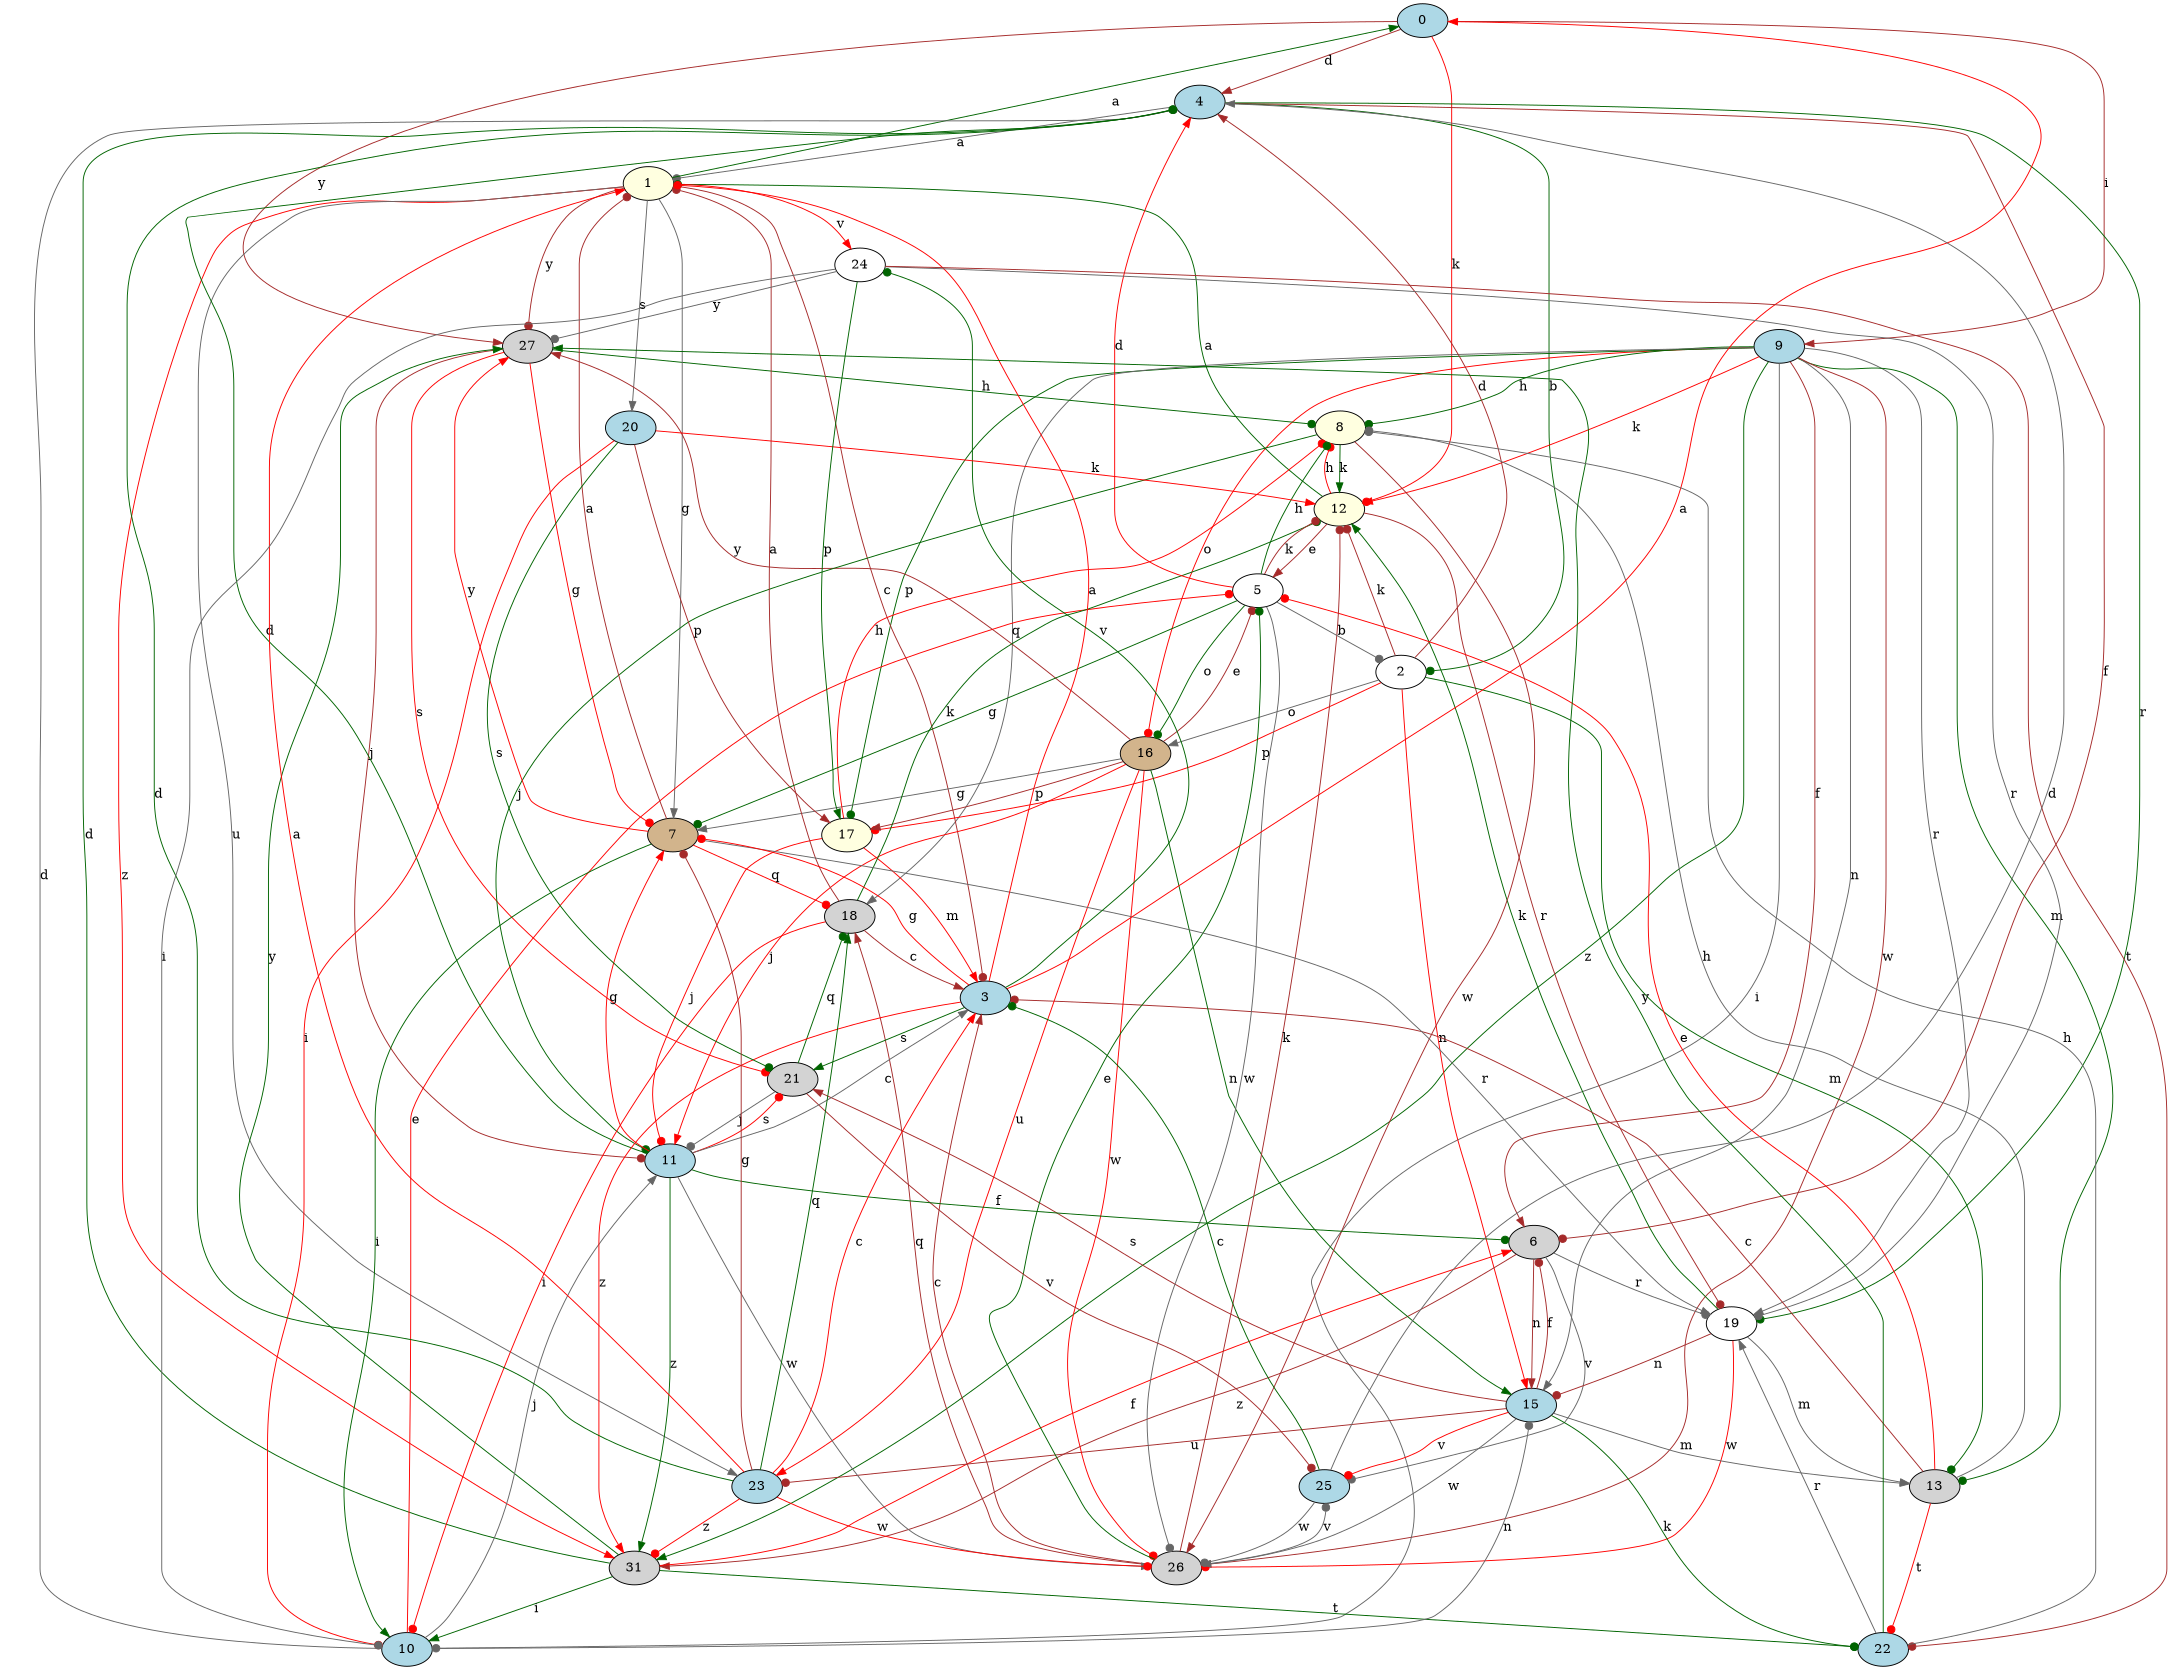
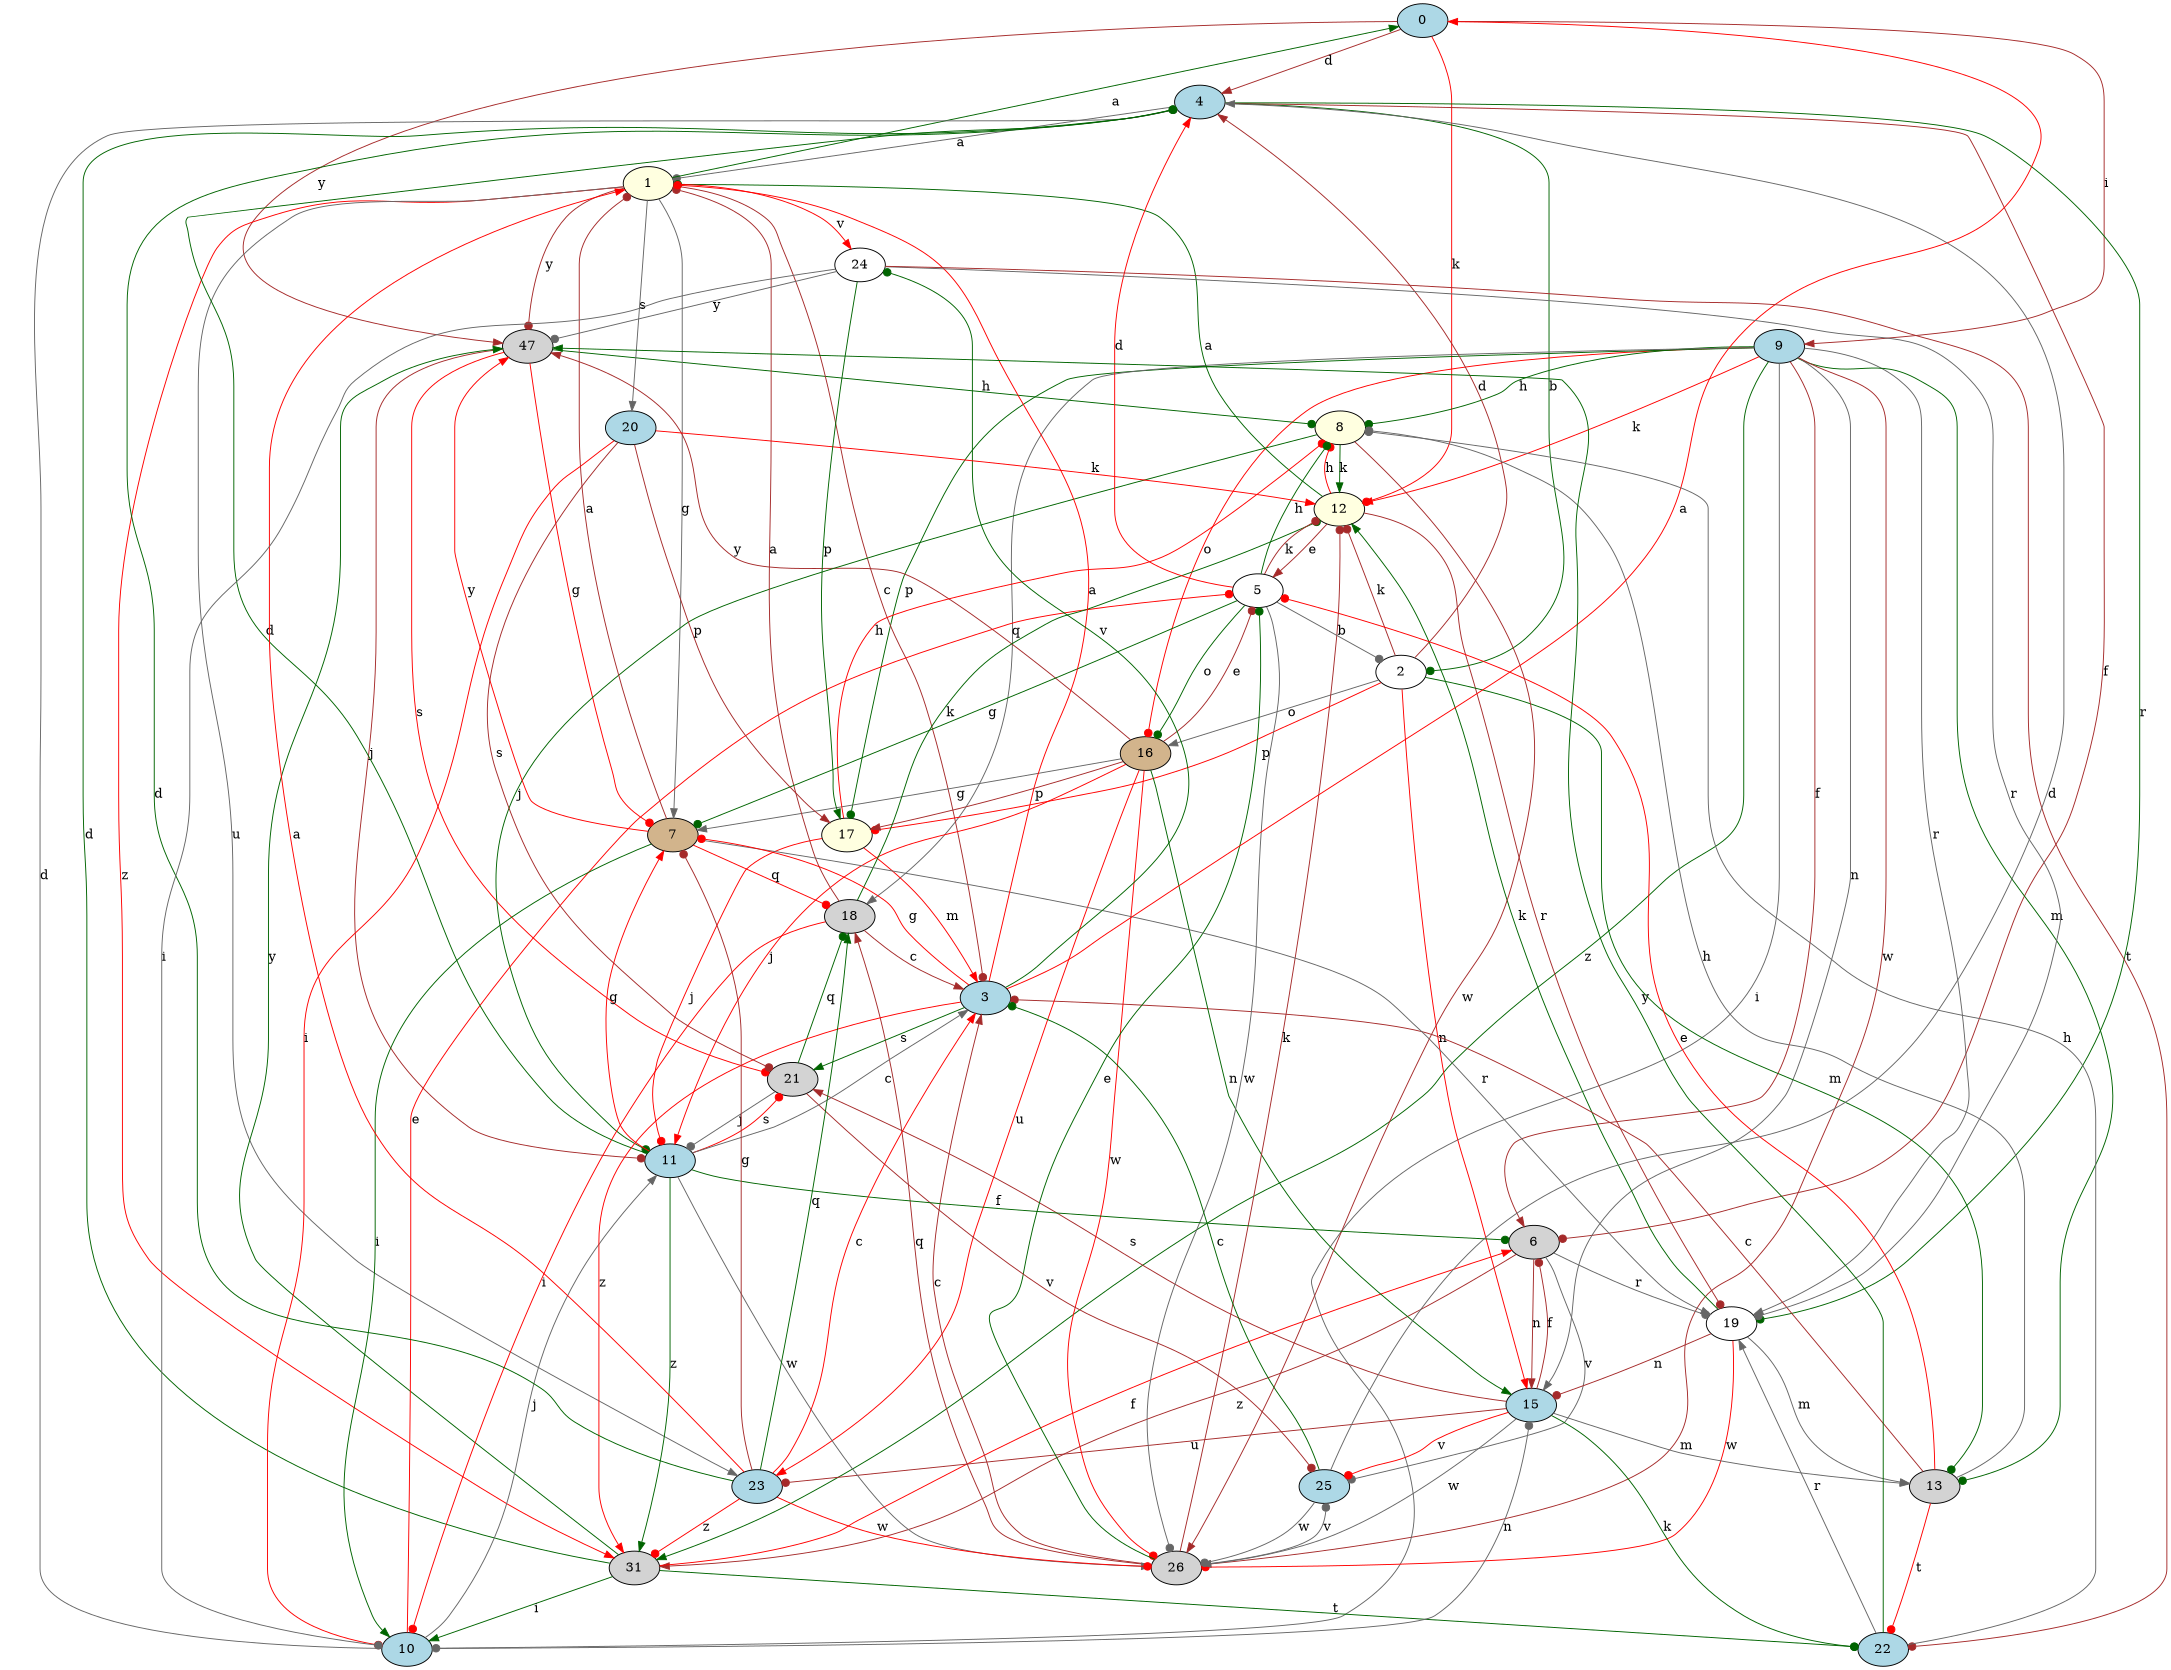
node "27": label "27" -> "47"
edge "20" -> "21": color darkgreen -> brown
